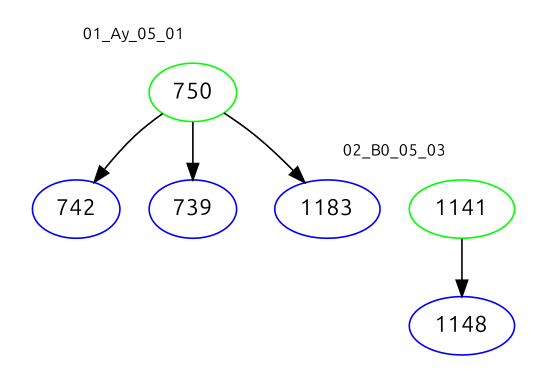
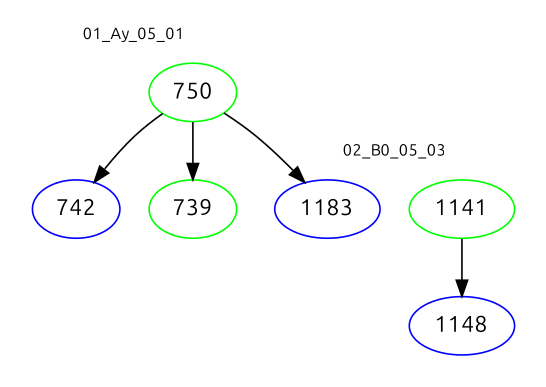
node "739": color blue -> green
